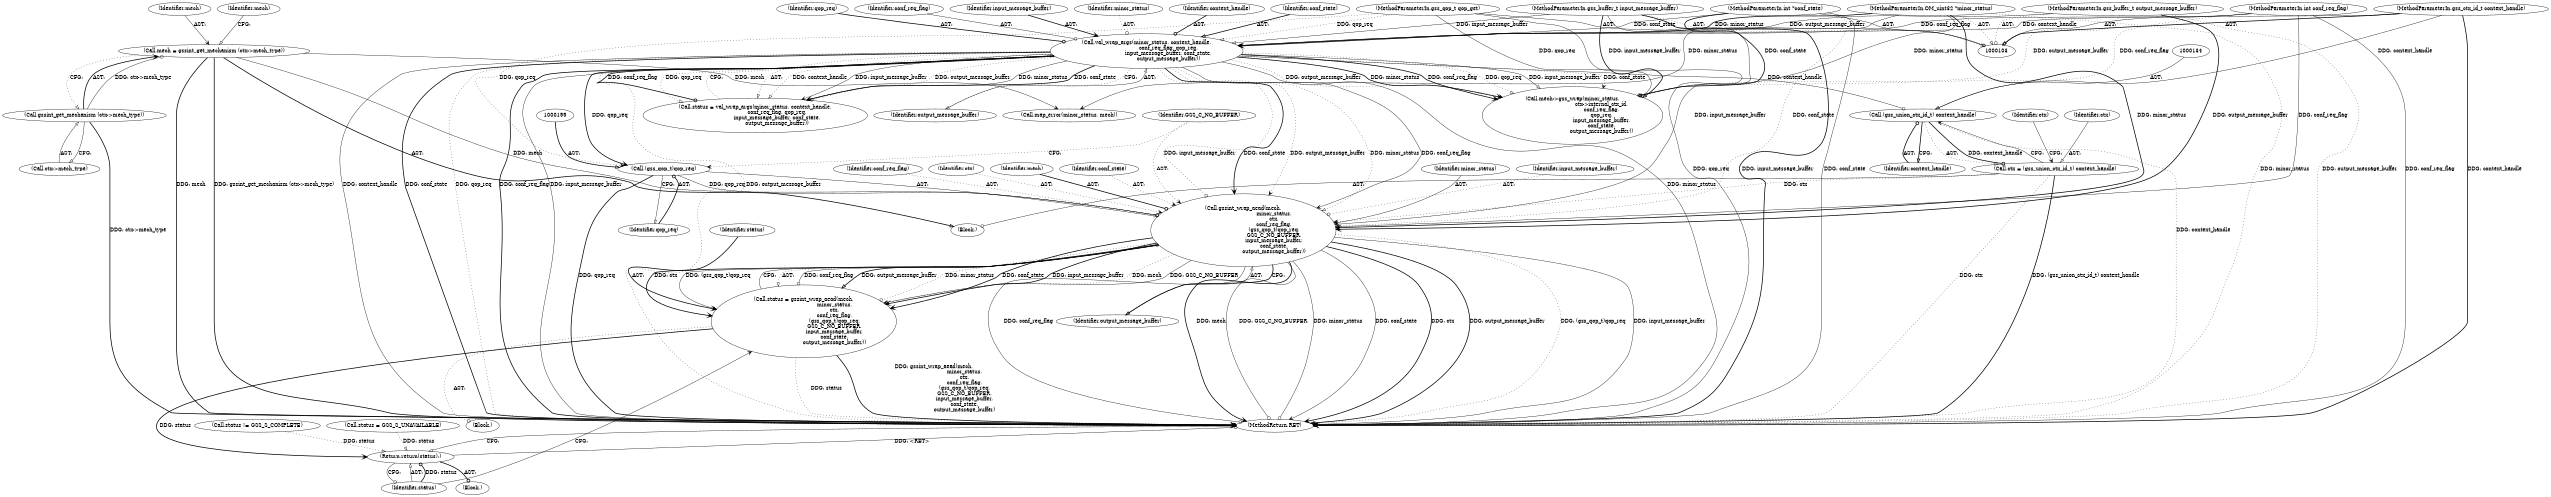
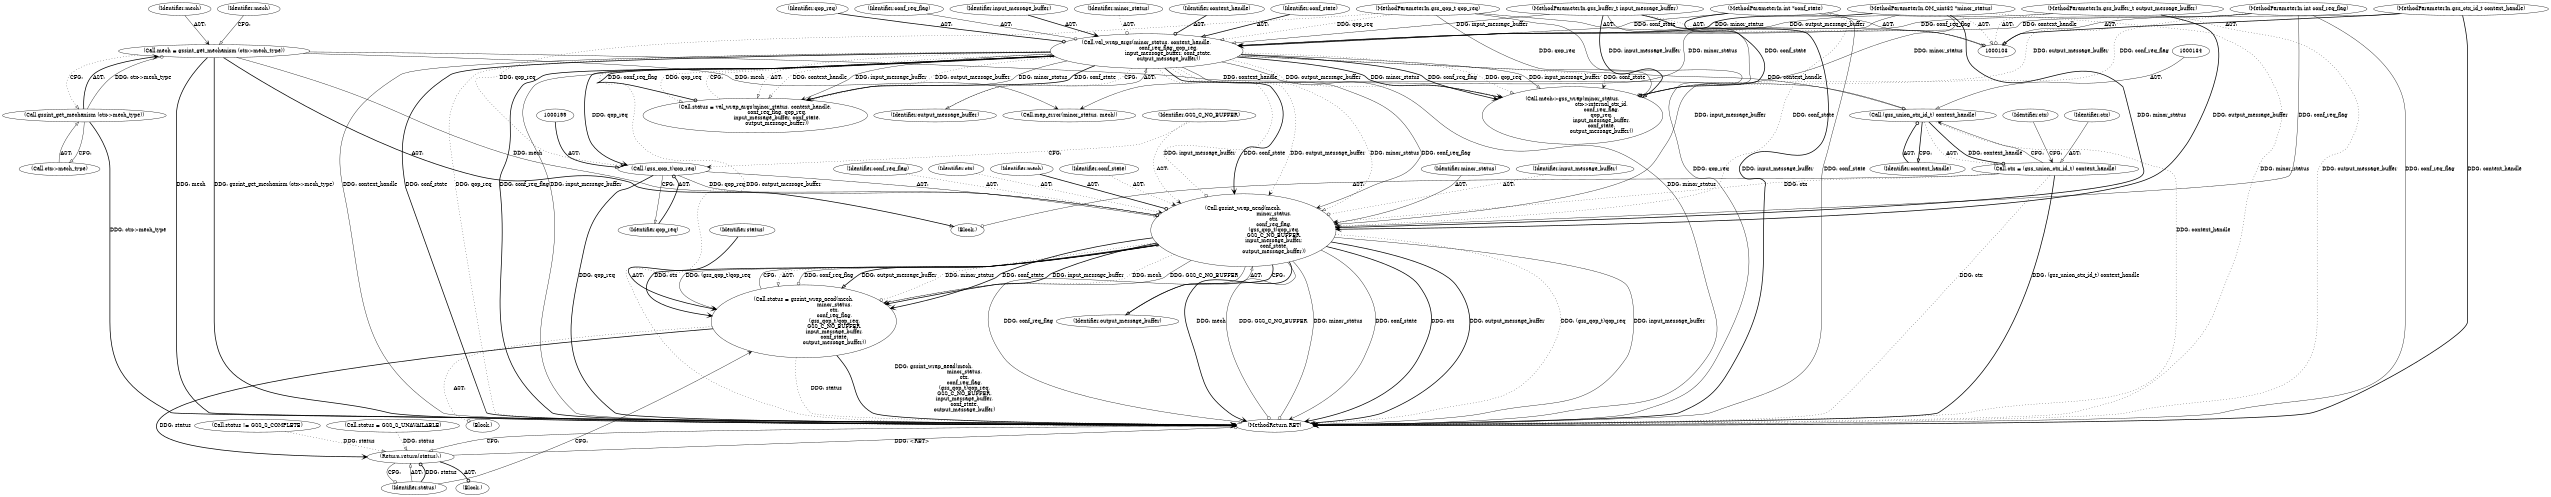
node "(MethodParameterIn,gss_qop_t qop_get)": label "(MethodParameterIn,gss_qop_t qop_get)" -> "(MethodParameterIn,gss_qop_t qop_req)"
edge "(MethodParameterIn,gss_ctx_id_t context_handle)" -> "(Call,(gss_union_ctx_id_t) context_handle)": now "(Call,mech = gssint_get_mechanism (ctx->mech_type))" -> "(Call,(gss_union_ctx_id_t) context_handle)"
